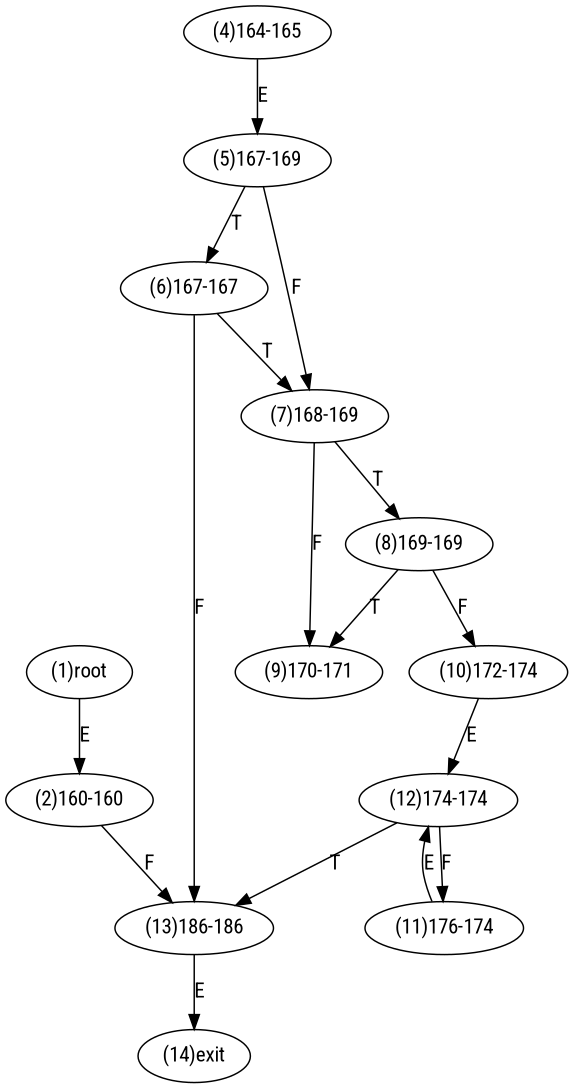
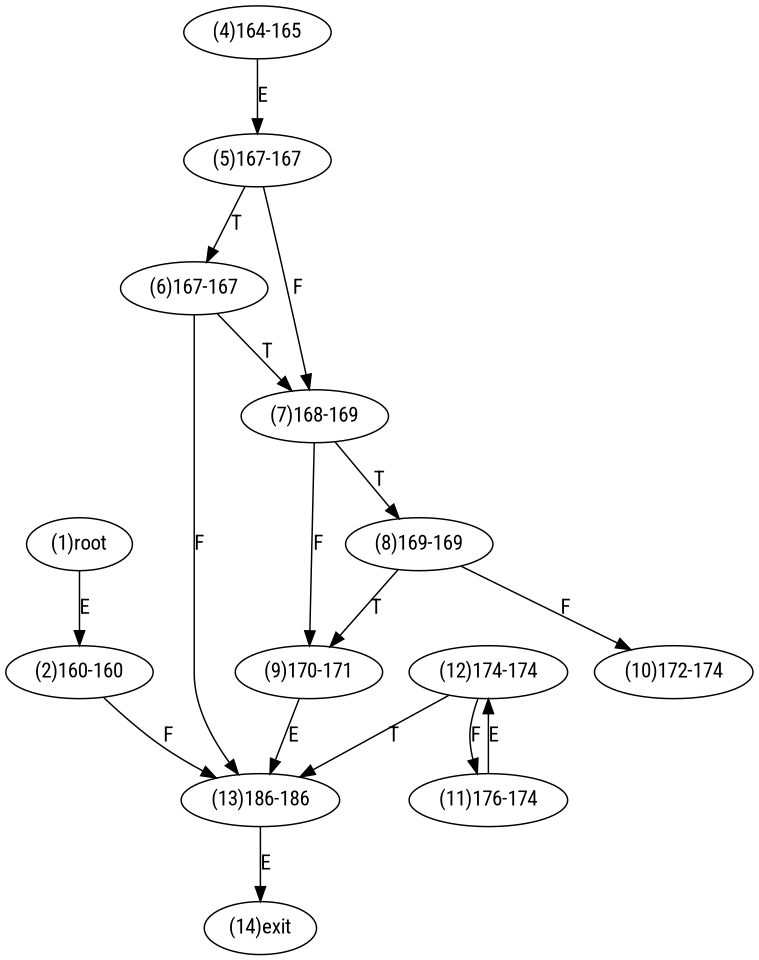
node "(5)167-169": label "(5)167-169" -> "(5)167-167"
edge "(9)170-171" -> "(13)186-186": added, label "E"
edge "(10)172-174" -> "(12)174-174": removed, label "E"
